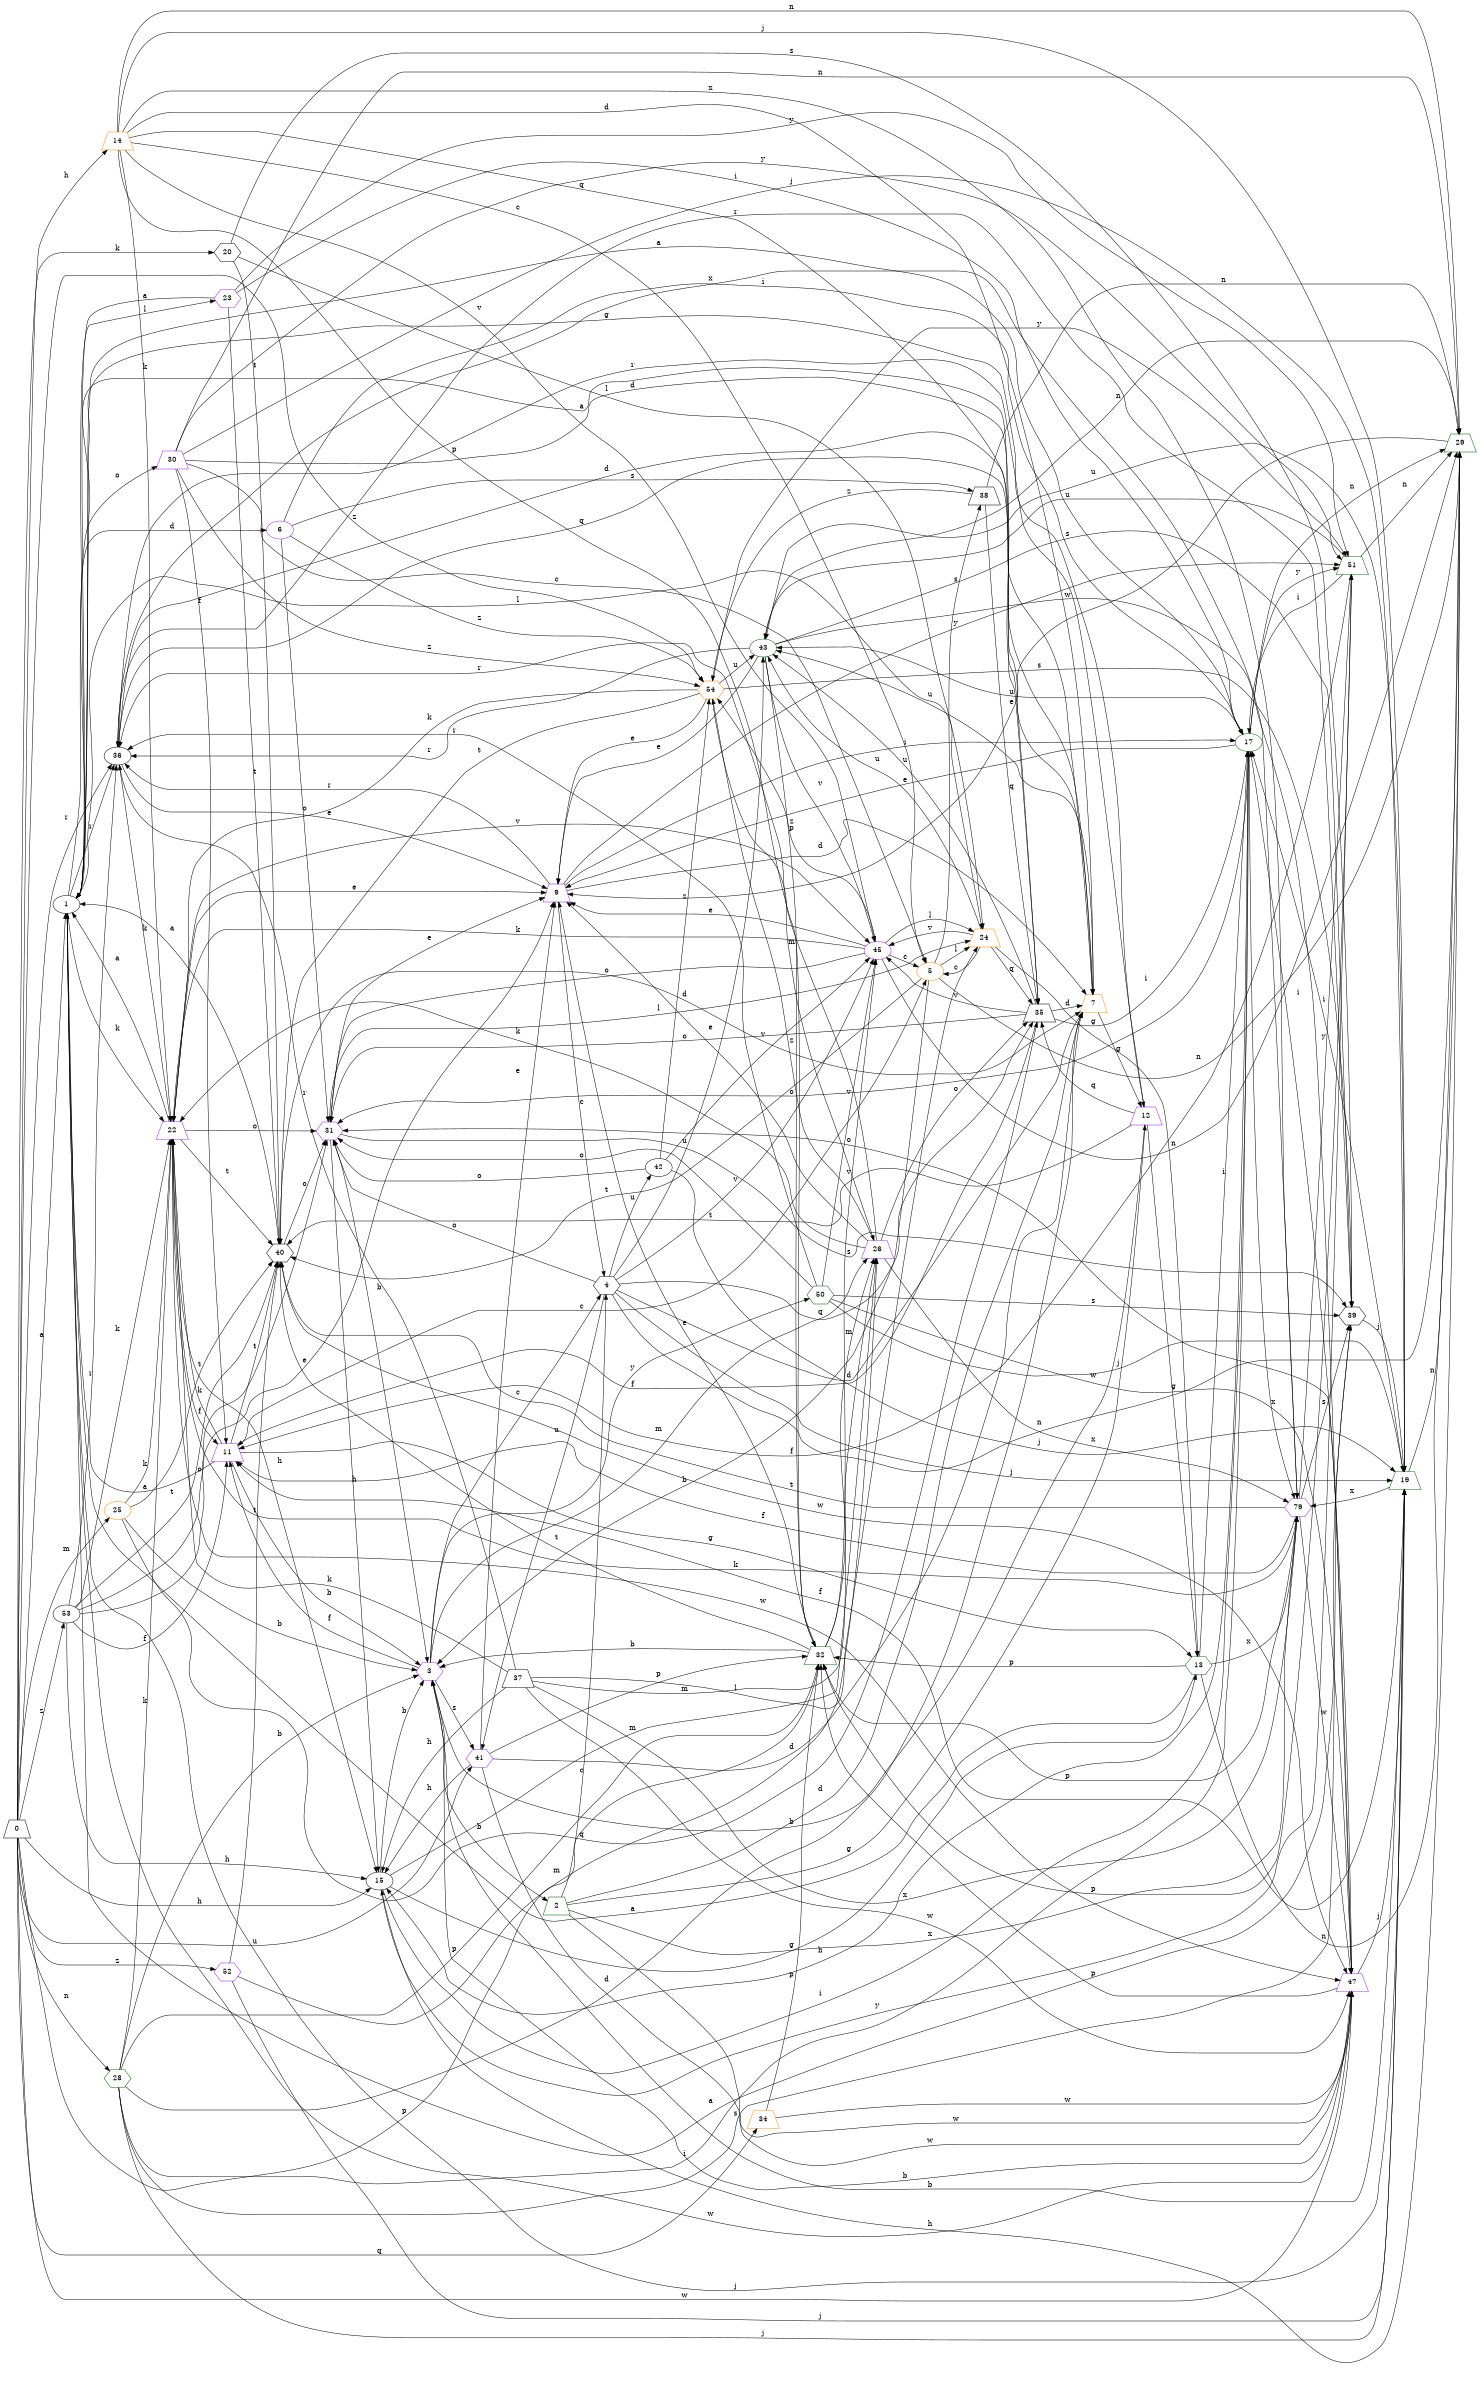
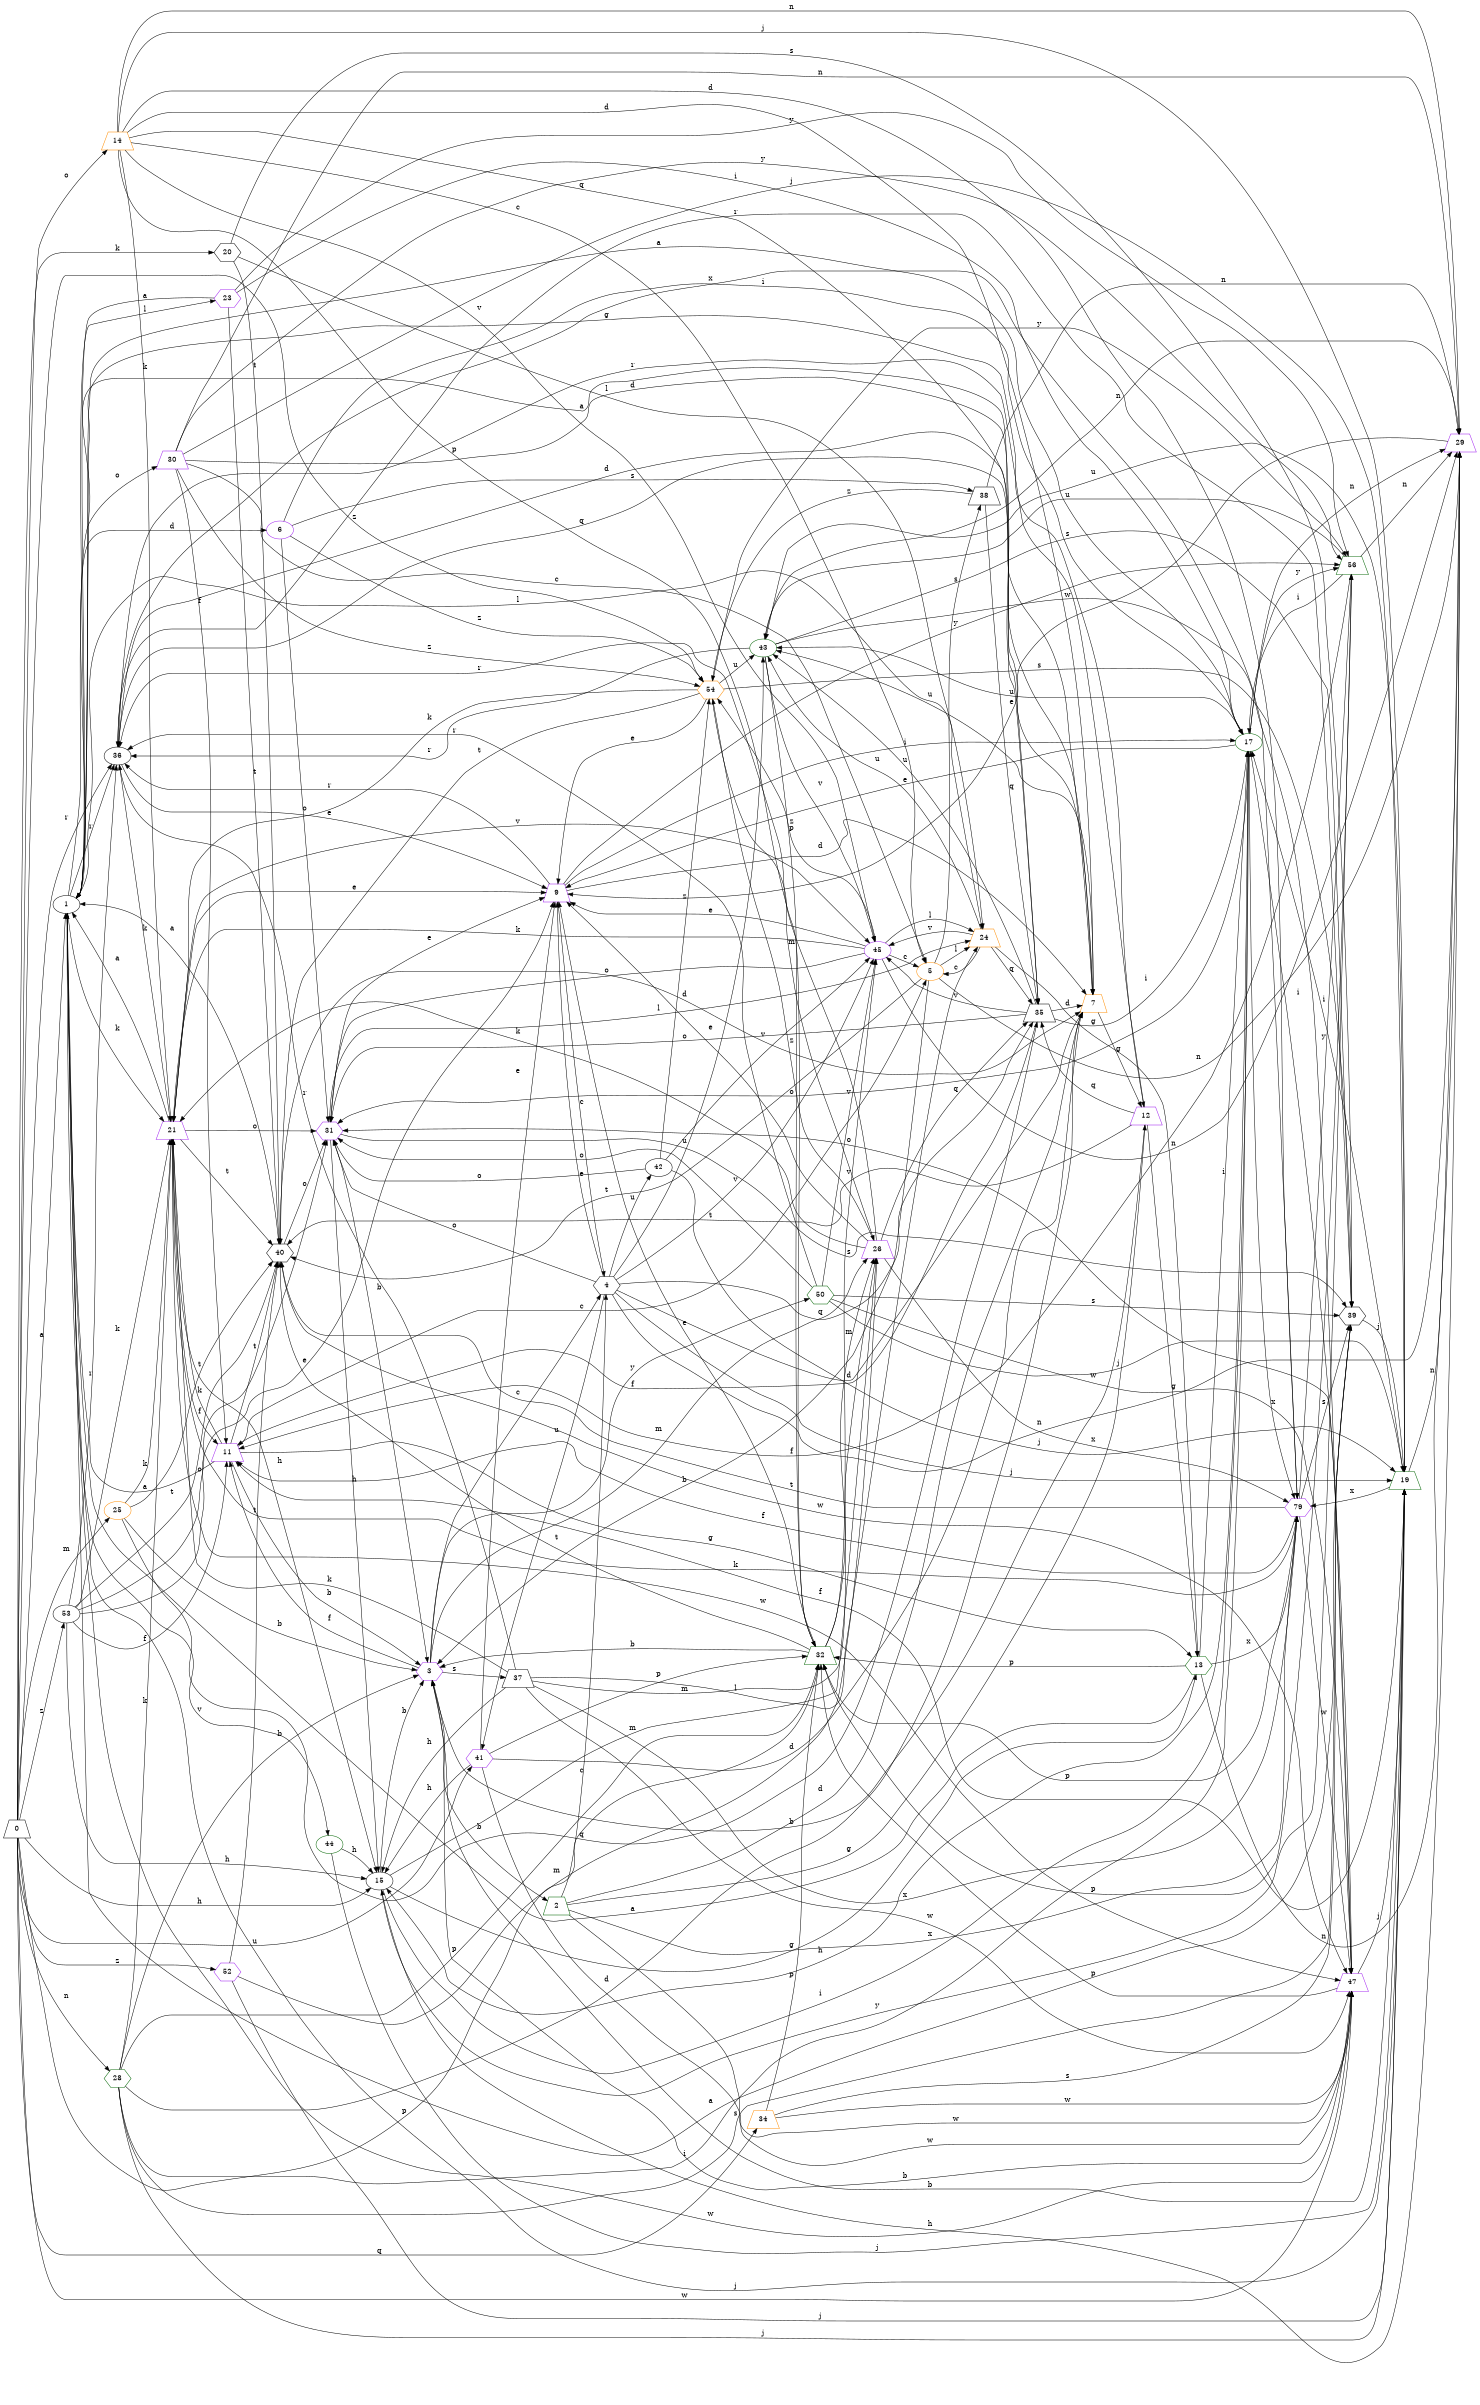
edge "14" -> "79": label "x" -> "d"
edge "0" -> "14": label "h" -> "o"
node "29": color darkgreen -> purple
node "51": label "51" -> "56"
edge "43" -> "9": now "4" -> "9"
edge "26" -> "35": label "o" -> "q"
node "22": label "22" -> "21"
edge "3" -> "41": now "3" -> "37"
node "44": added
edge "34" -> "39": added, label "s"
